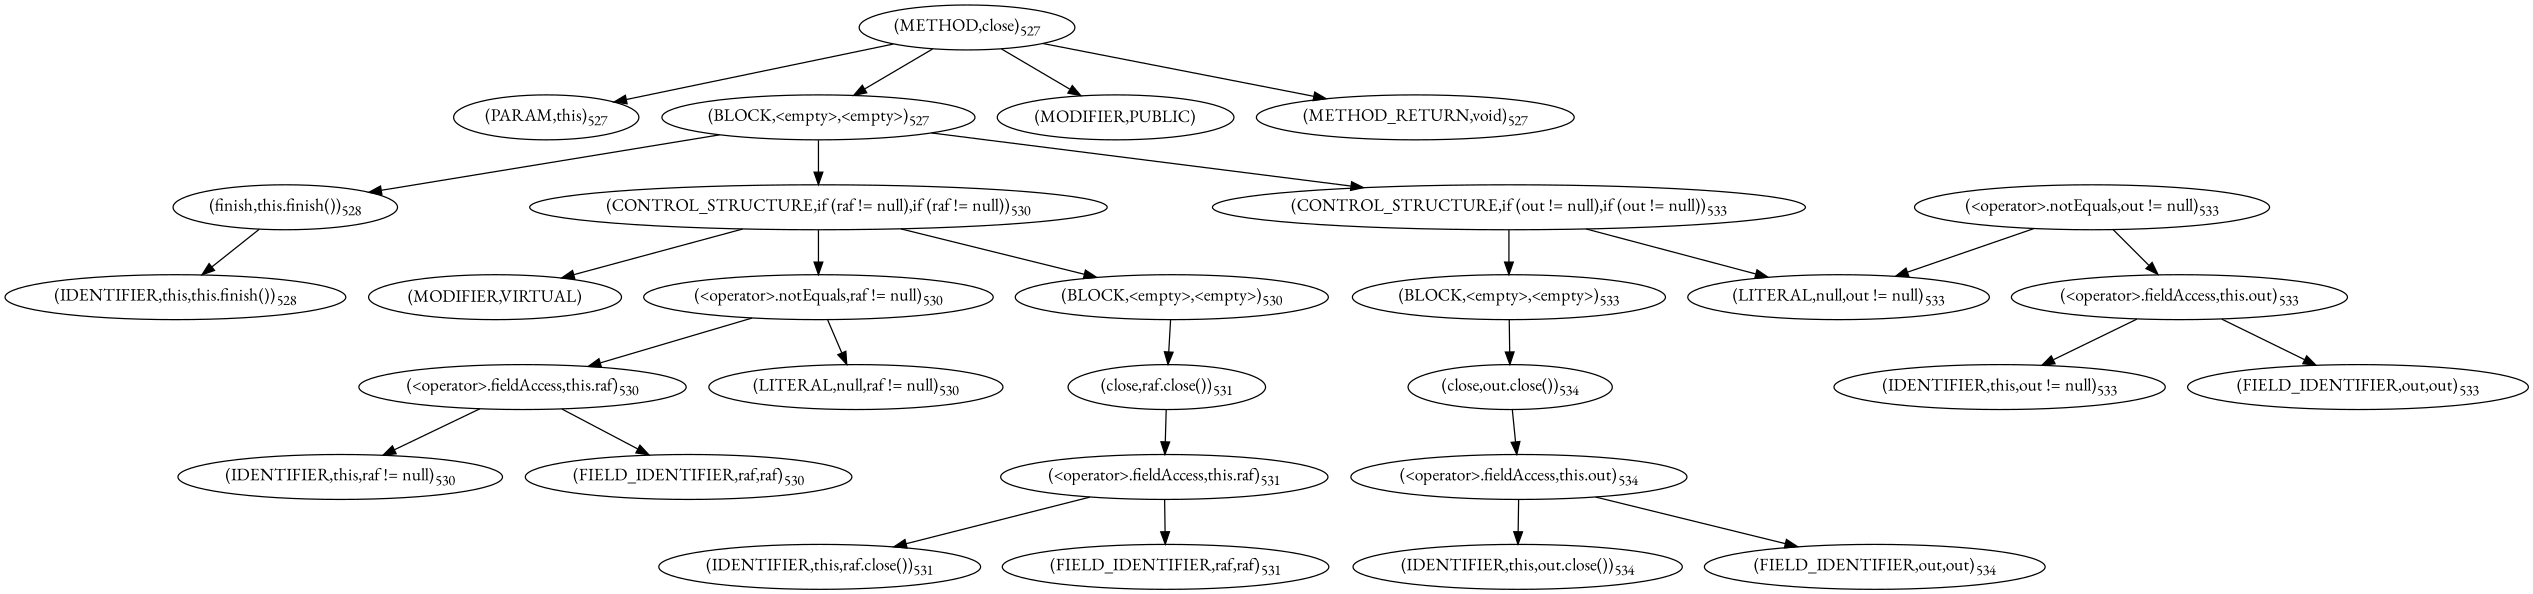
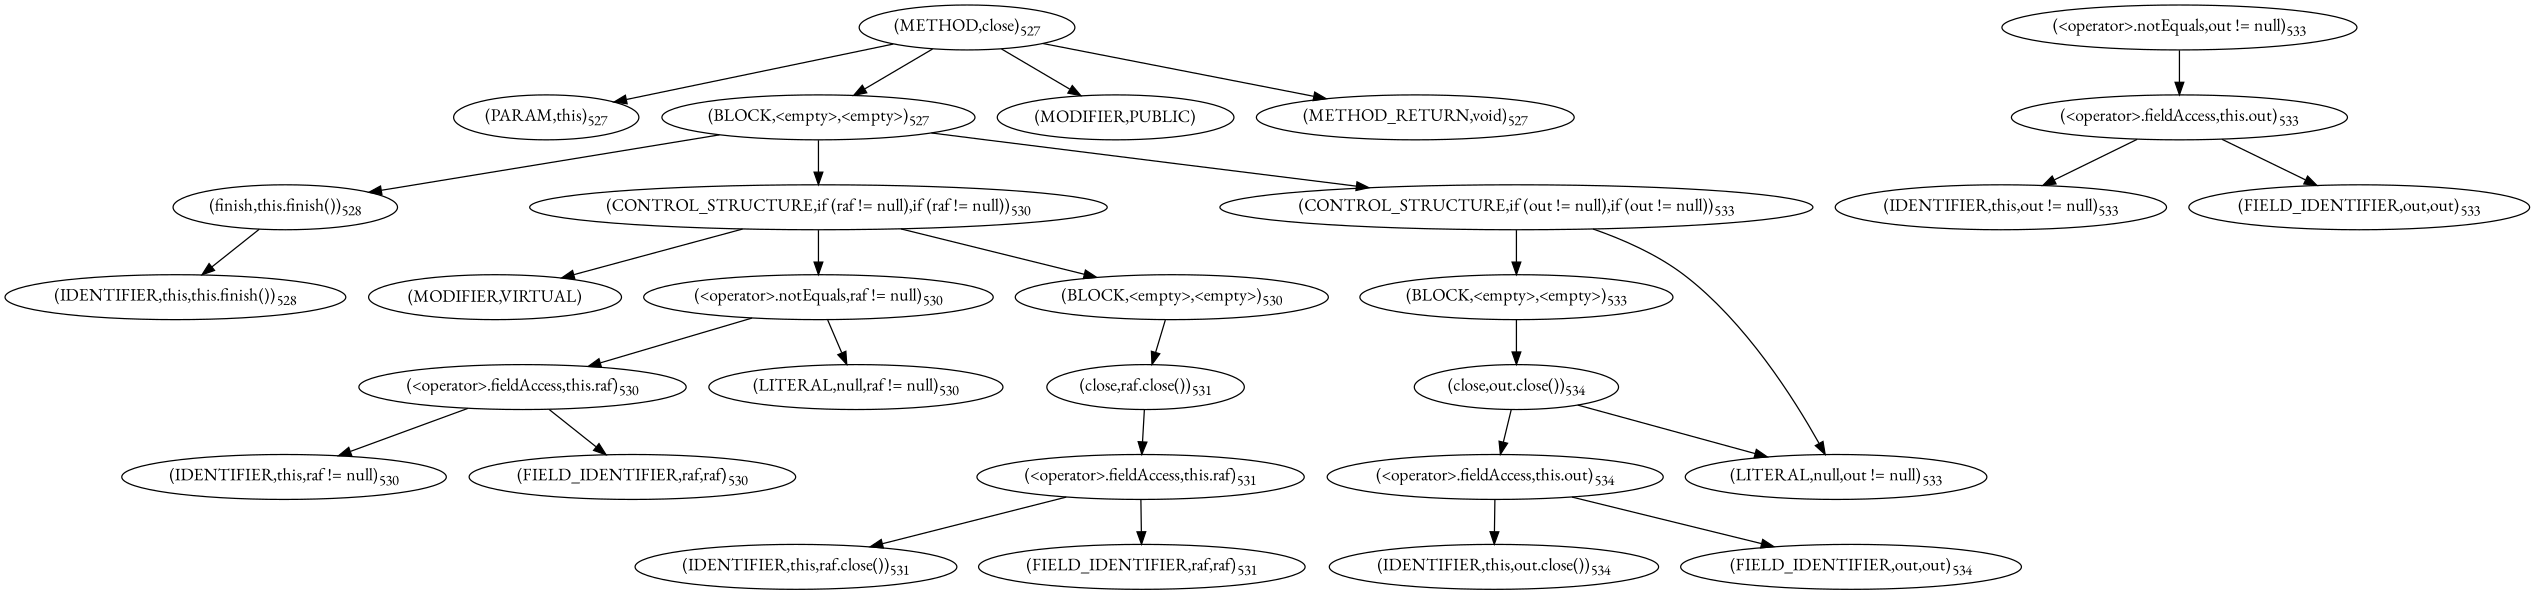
edge "(<operator>.notEquals,out != null)" -> "(LITERAL,null,out != null)": now "(close,out.close())" -> "(LITERAL,null,out != null)"
